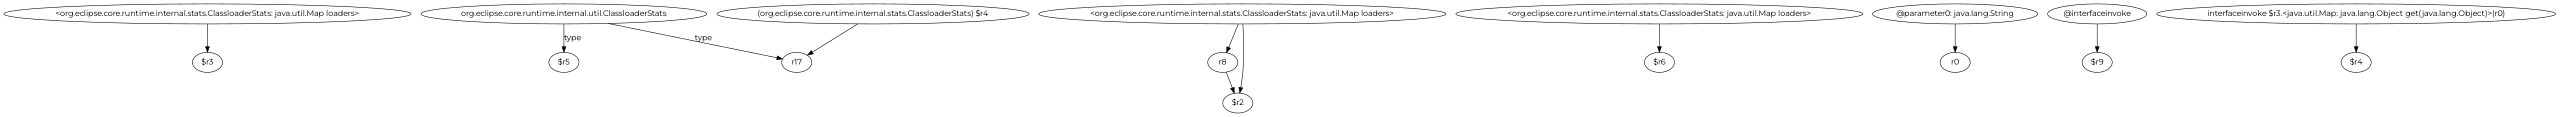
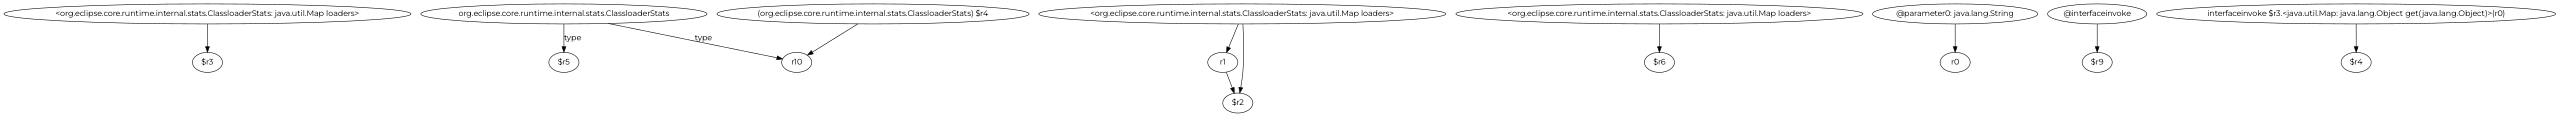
node "org.eclipse.core.runtime.internal.util.ClassloaderStats": label "org.eclipse.core.runtime.internal.util.ClassloaderStats" -> "org.eclipse.core.runtime.internal.stats.ClassloaderStats"
node "r17": label "r17" -> "r10"
node "r8": label "r8" -> "r1"
